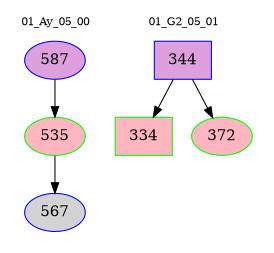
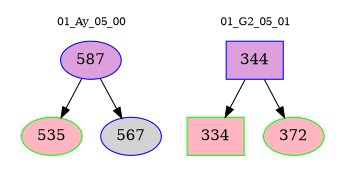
edge "535" -> "567": now "587" -> "567"
